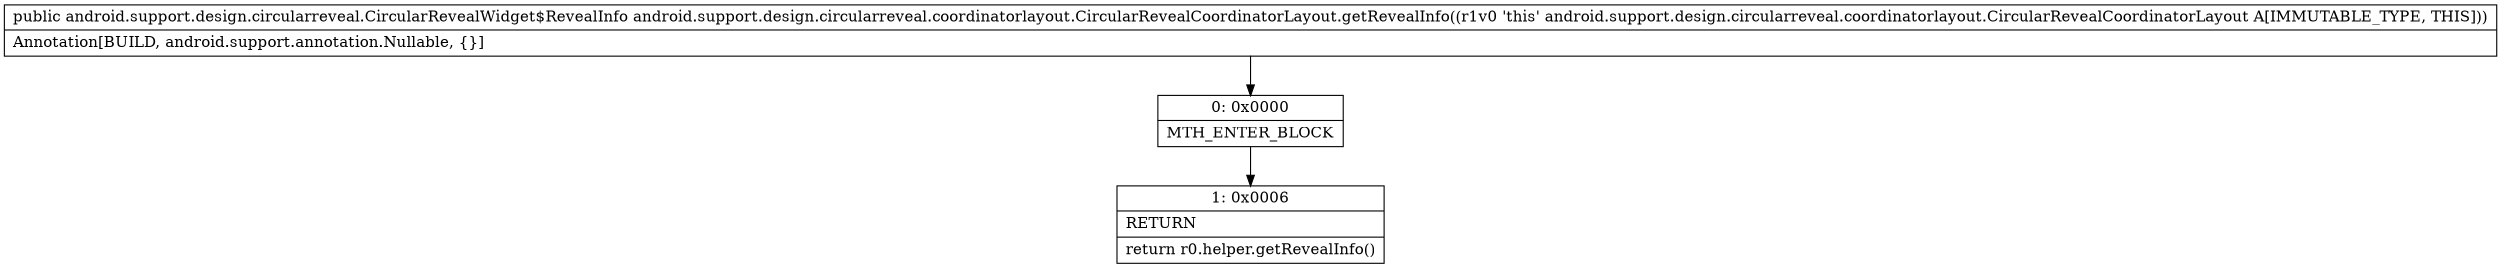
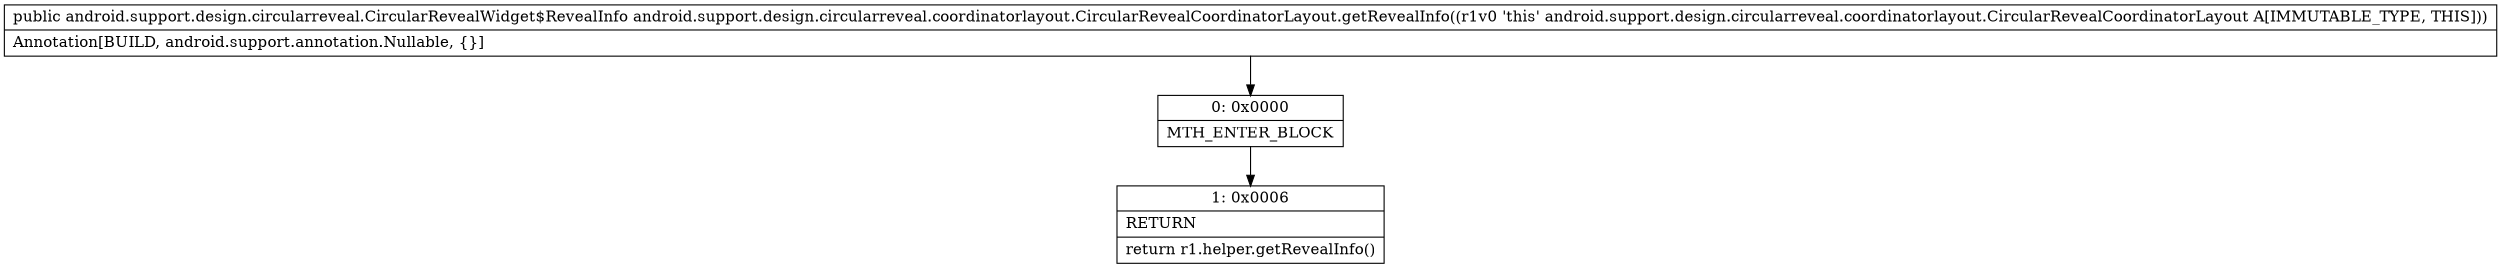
node "1: 0x0006": text "return r0.helper.getRevealInfo()" -> "return r1.helper.getRevealInfo()"
